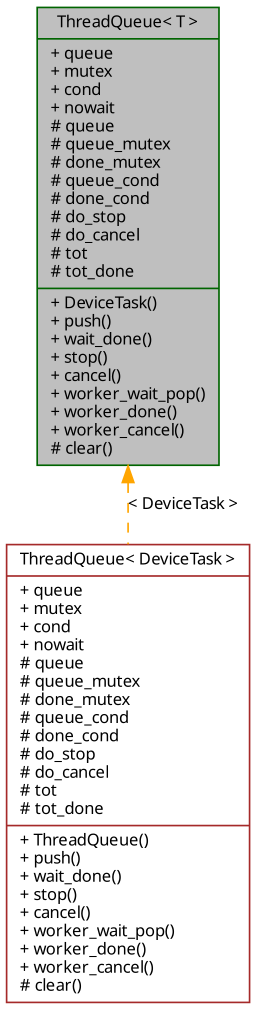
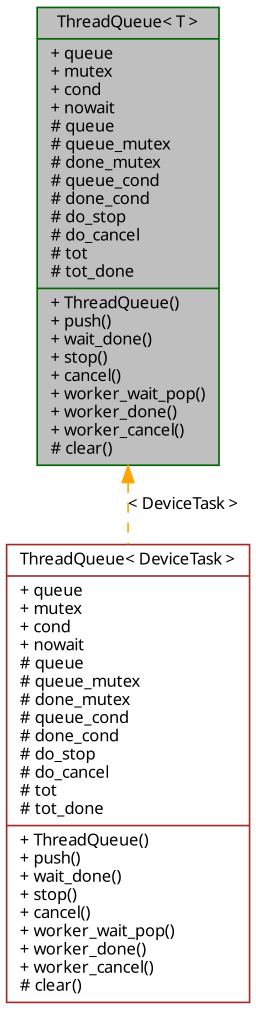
node "ThreadQueue< T >": text "+ DeviceTask()" -> "+ ThreadQueue()"
